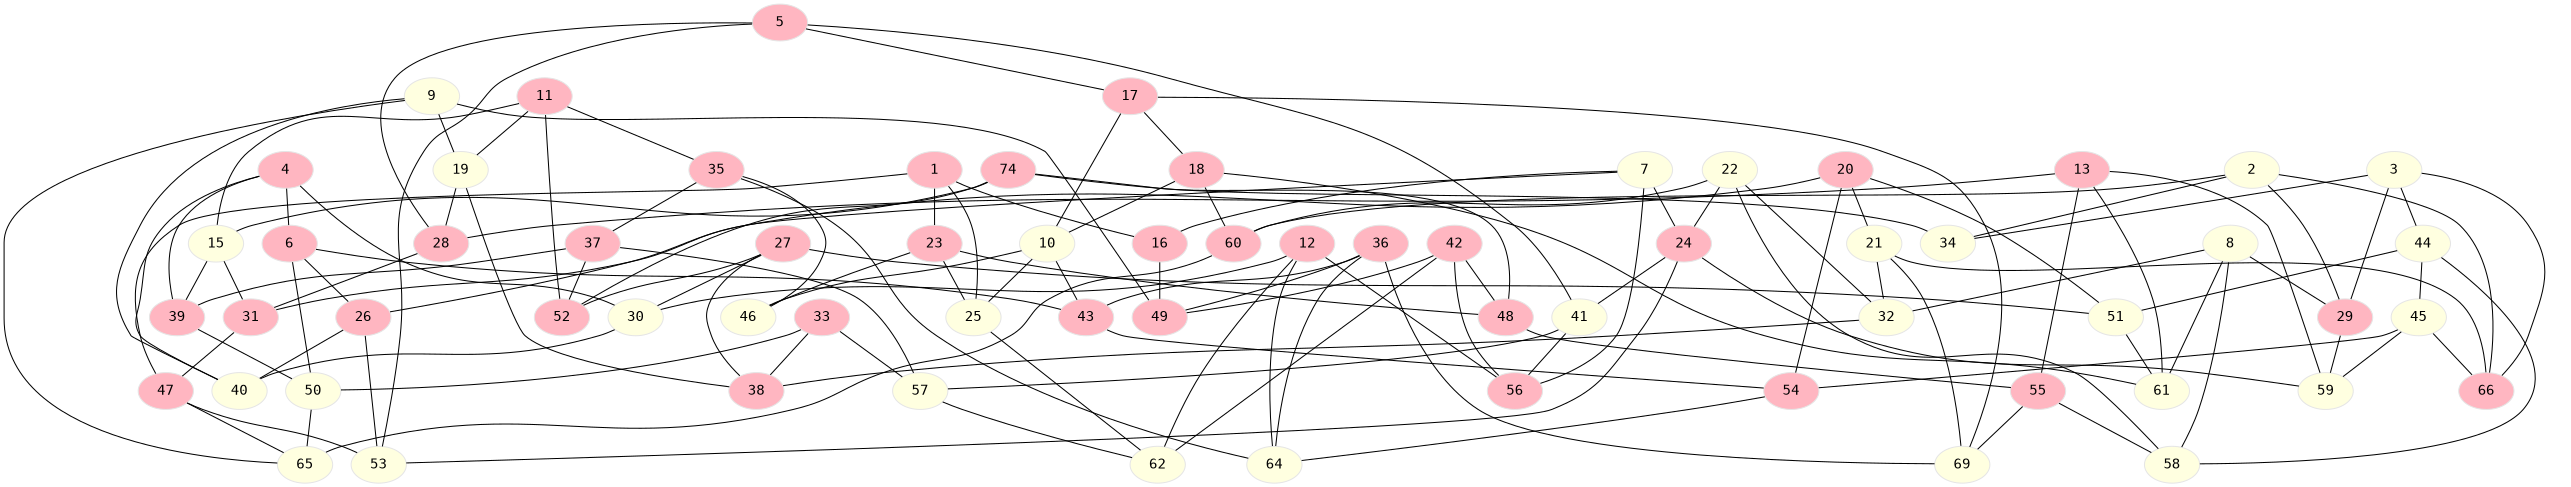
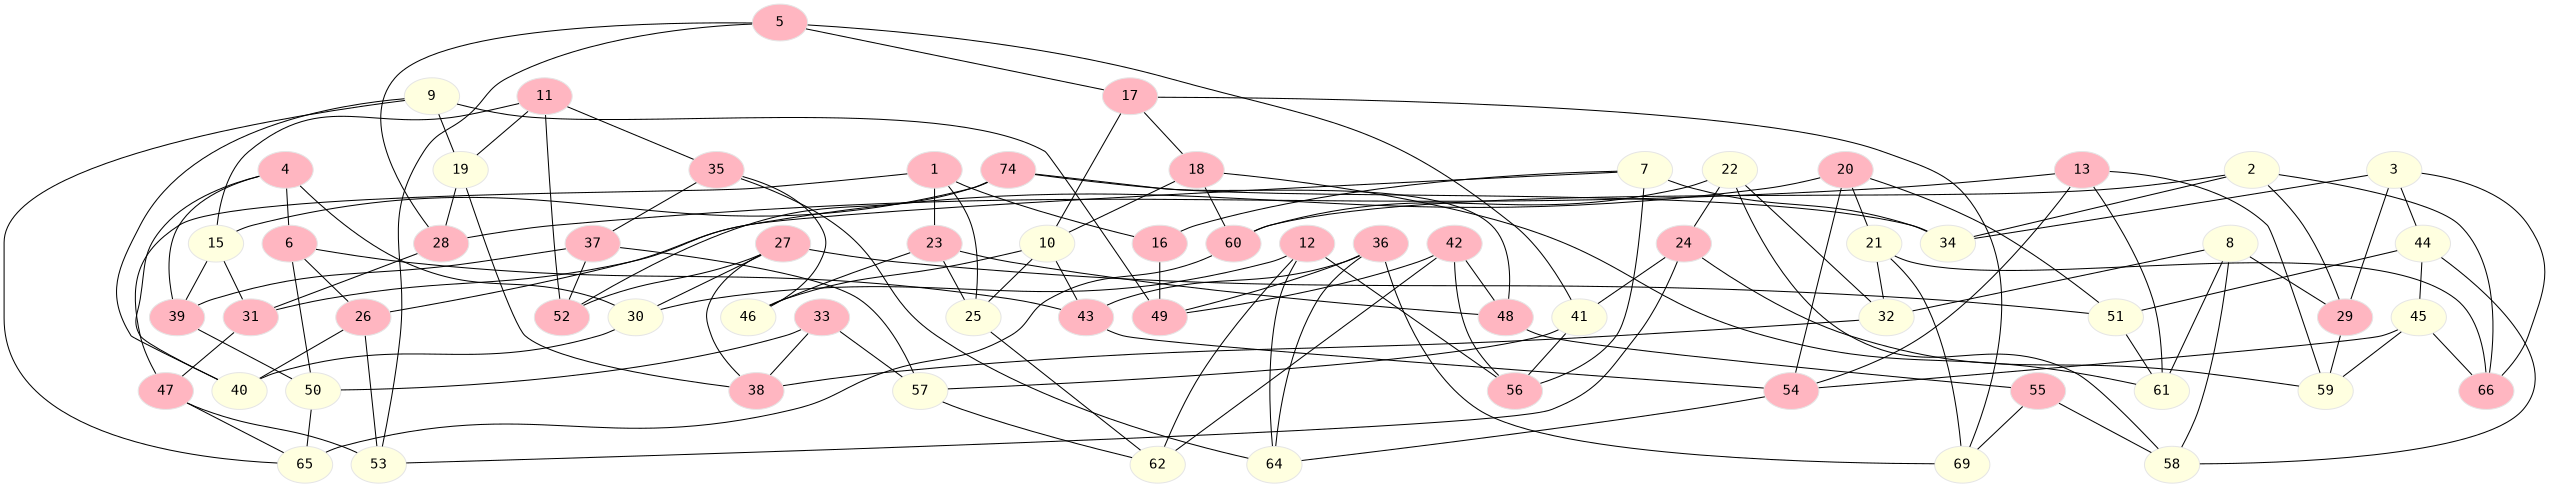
edge "7" -- "24": now "7" -- "34"
edge "13" -- "55": now "13" -- "54"
